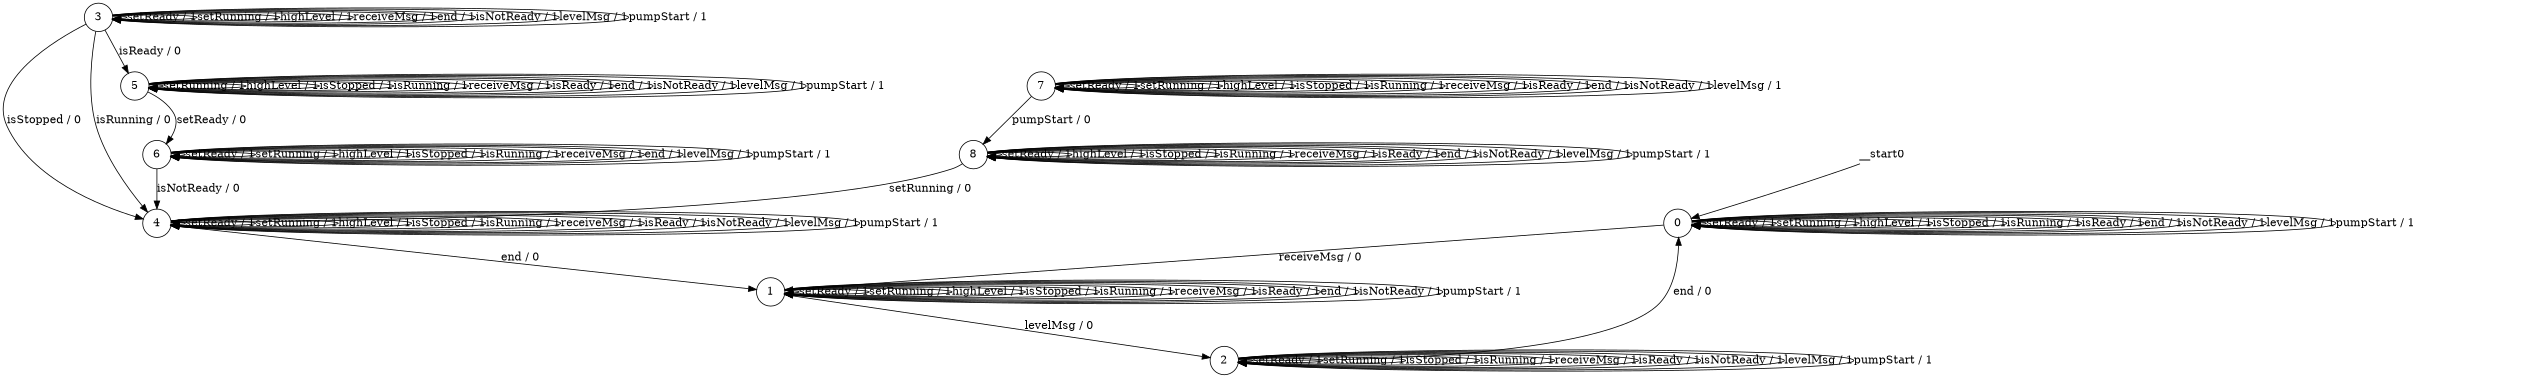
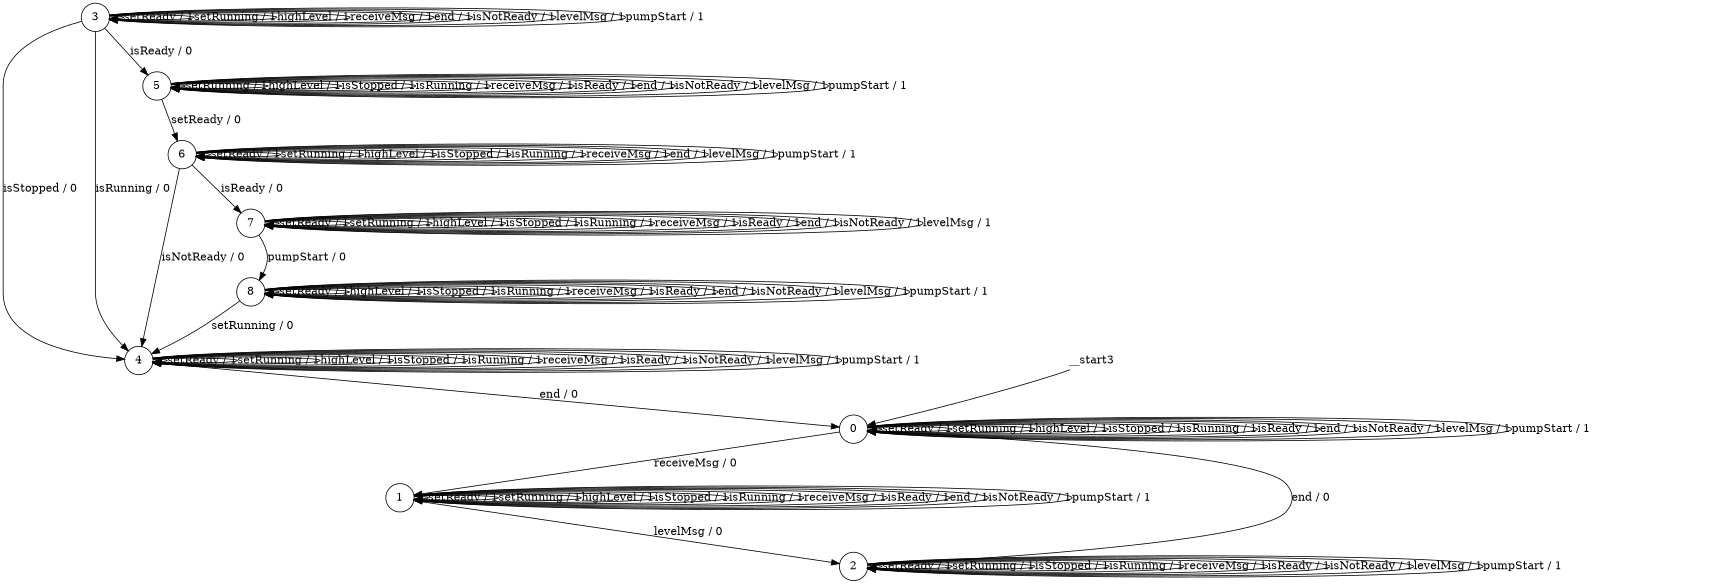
node "__start0": label "__start0" -> "__start3"
edge "6" -> "7": added, label "isReady / 0"
edge "4" -> "1": now "4" -> "0"
